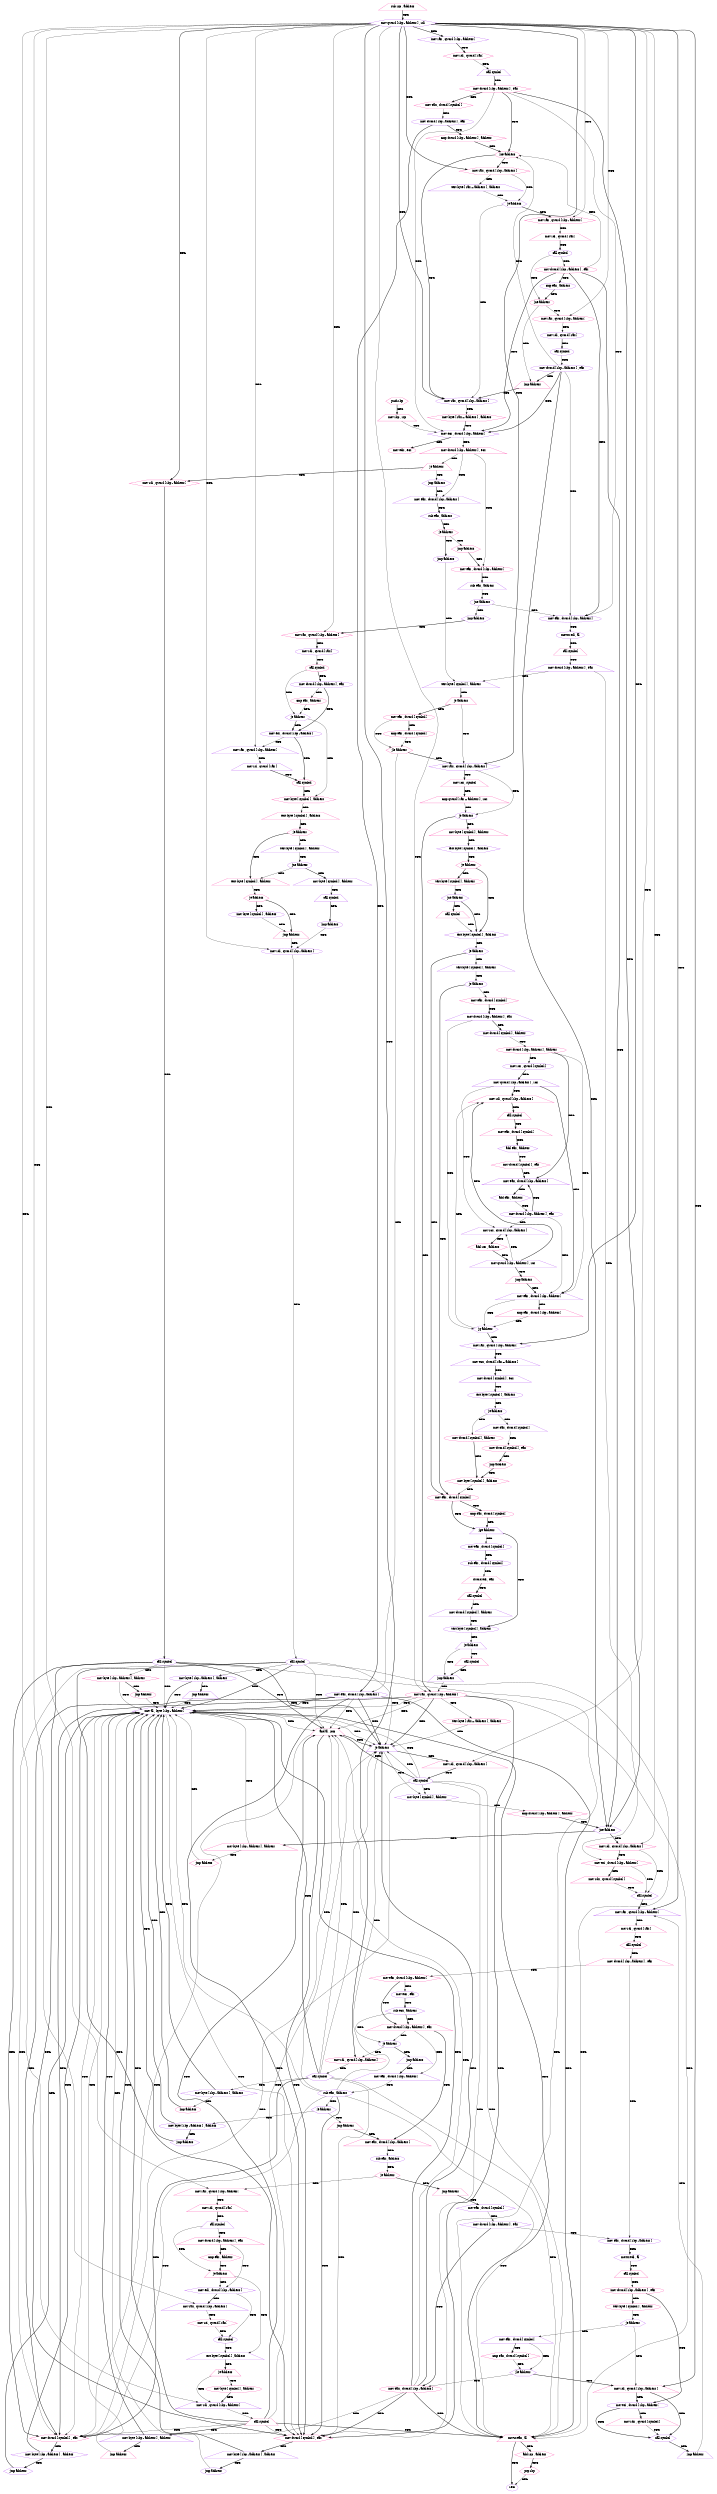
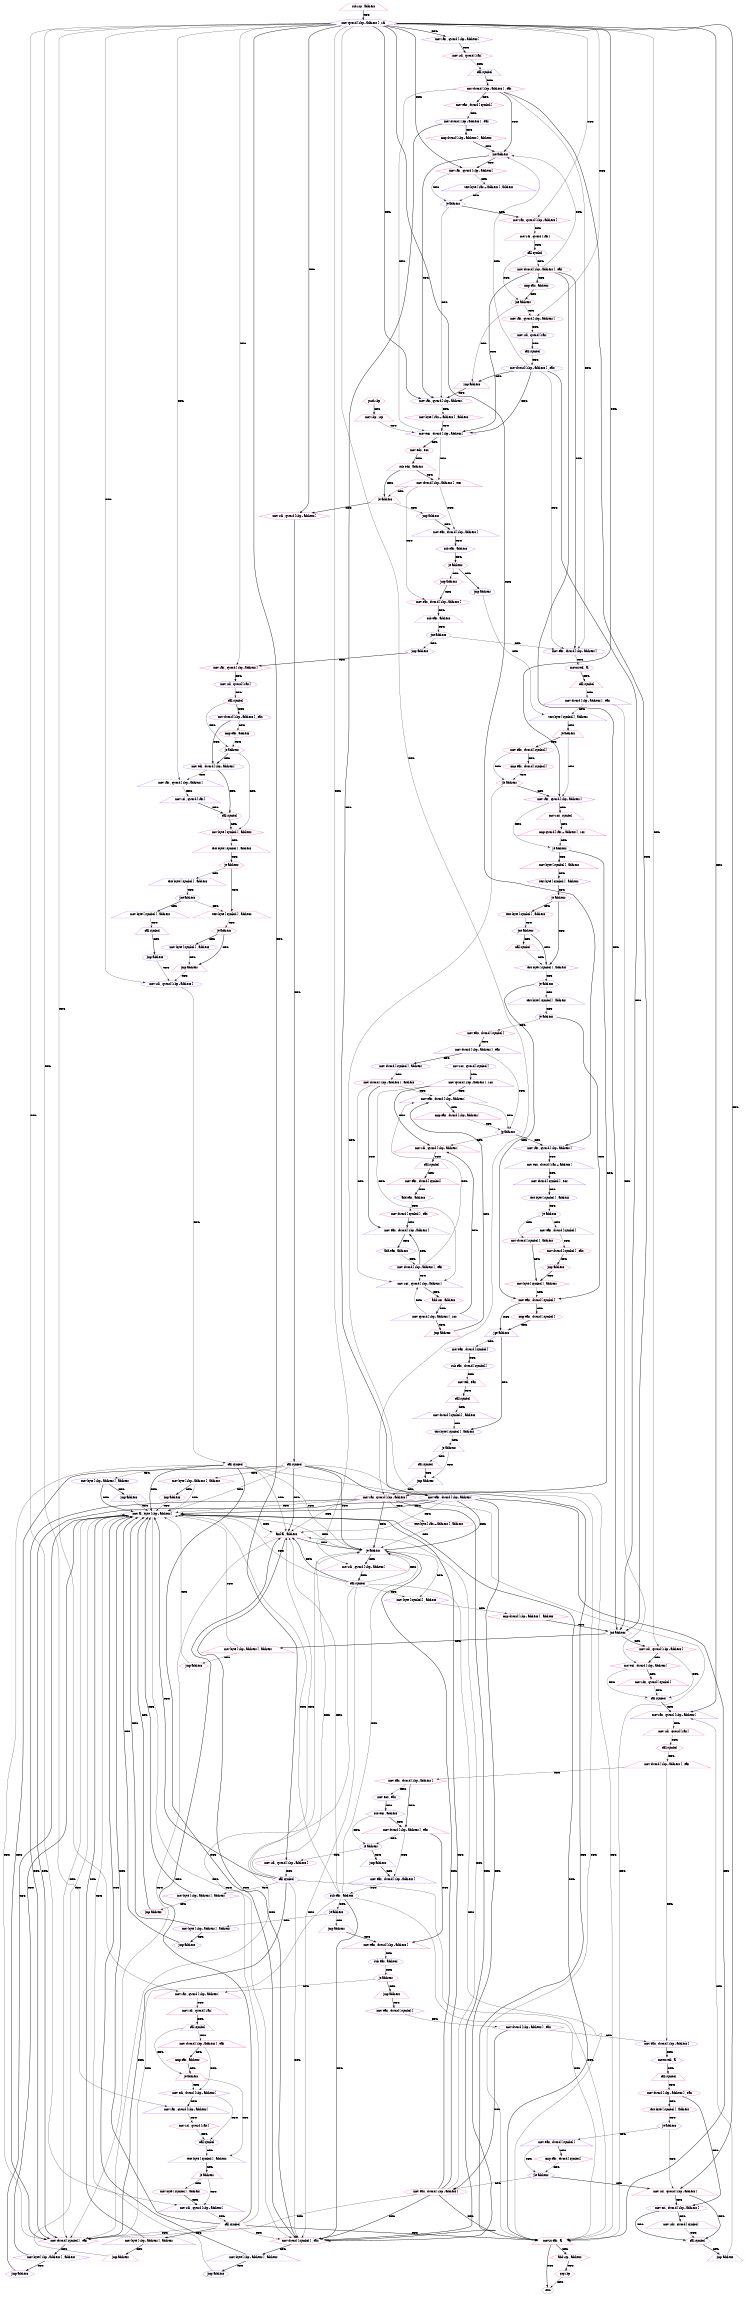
node "sub edx , address": added
edge "mov dword [ rbp - address ] , address" -> "mov rcx , qword [ symbol ]": now "mov dword [ rbp - address ] , address" -> "mov rcx , qword [ rbp - address ]"
node "dword edi , eax": label "dword edi , eax" -> "mov edi , eax"
node "and al , pop": label "and al , pop" -> "and al , address"
